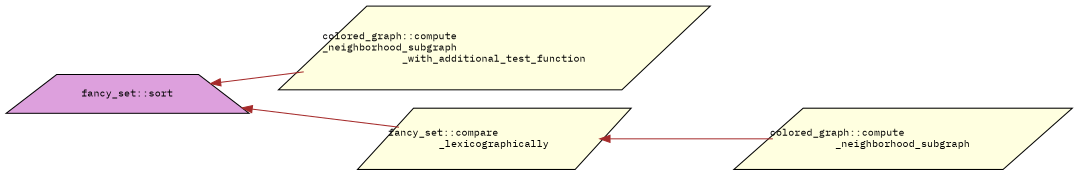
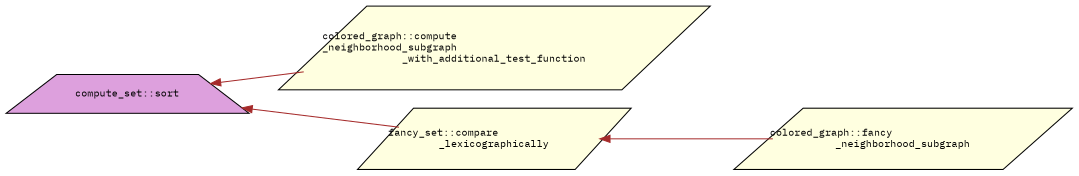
node "fancy_set::sort": label "fancy_set::sort" -> "compute_set::sort"
node "colored_graph::compute _neighborhood_subgraph": label "colored_graph::compute _neighborhood_subgraph" -> "colored_graph::fancy _neighborhood_subgraph"
